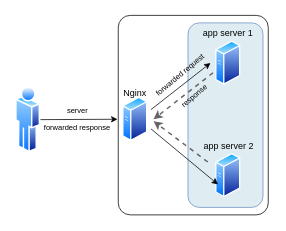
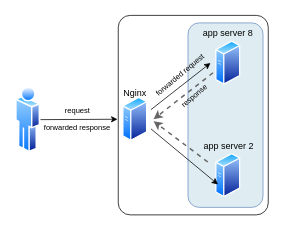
node "app server 1": label "app server 1" -> "app server 8"
node "server": label "server" -> "request"
